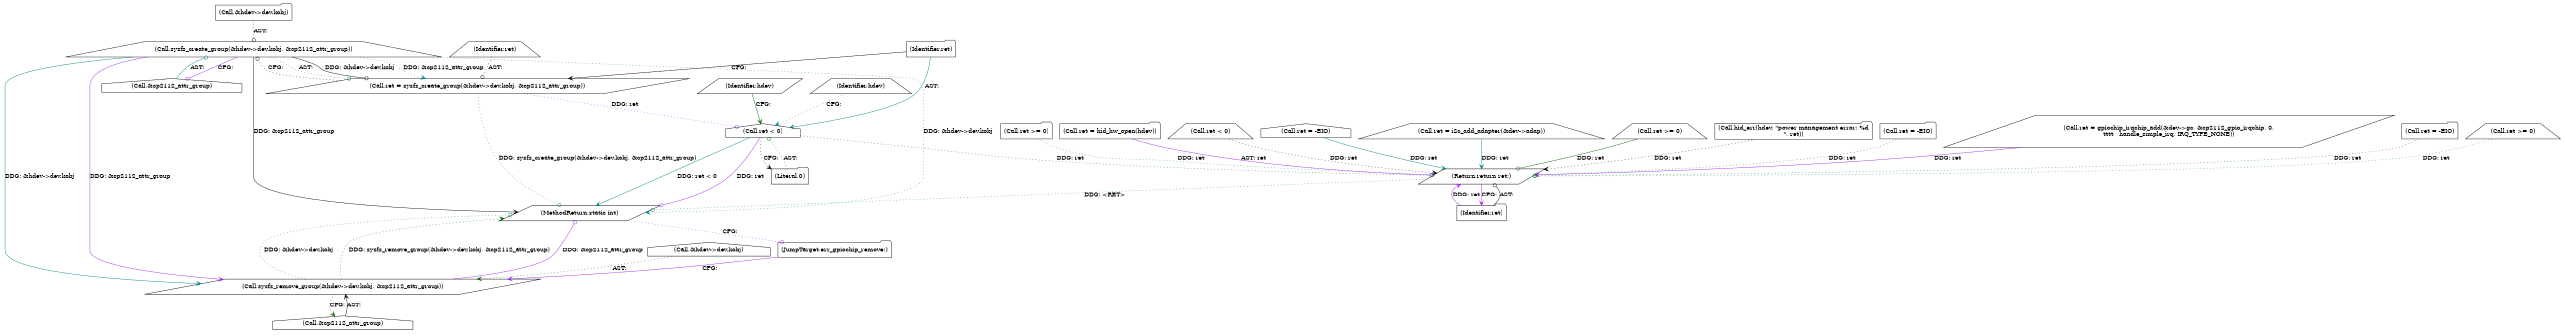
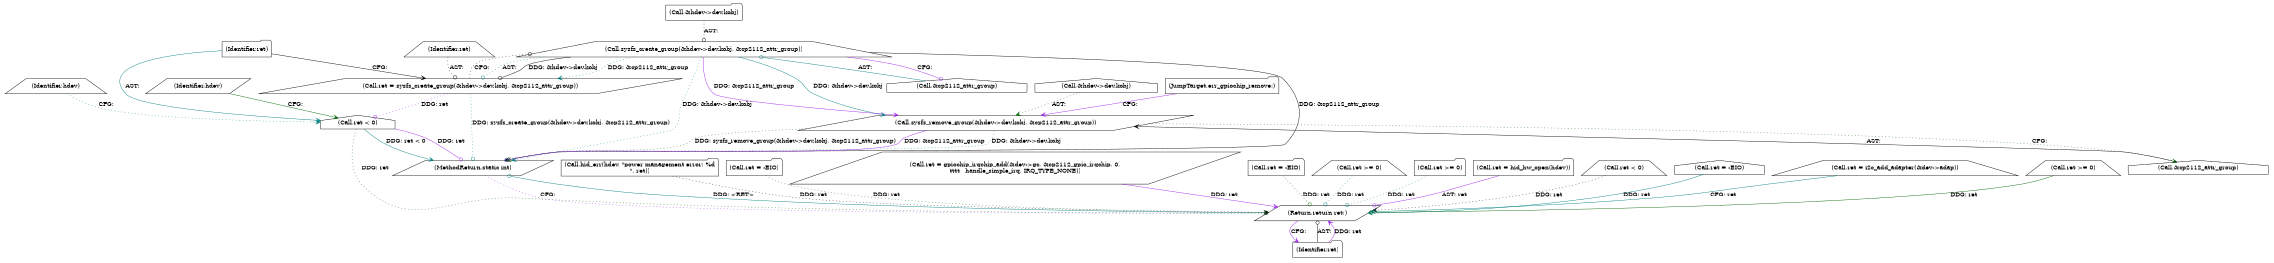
edge "(Call,ret = i2c_add_adapter(&dev->adap))" -> "(Return,return ret;)": label "DDG: ret" -> "CFG: ret"
node "(Literal,0)": removed
edge "(Return,return ret;)" -> "(MethodReturn,static int)": style dotted -> solid
edge "(MethodReturn,static int)" -> "(JumpTarget,err_gpiochip_remove:)": now "(MethodReturn,static int)" -> "(Return,return ret;)"
